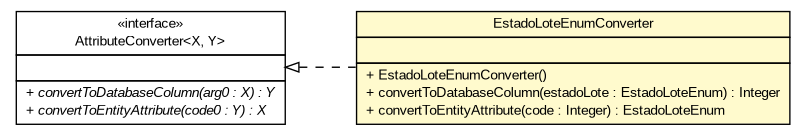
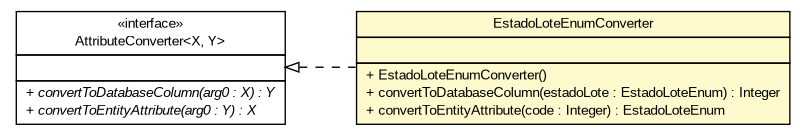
node "AttributeConverter<X, Y>": text "+ convertToEntityAttribute(code0 : Y) : X" -> "+ convertToEntityAttribute(arg0 : Y) : X"
